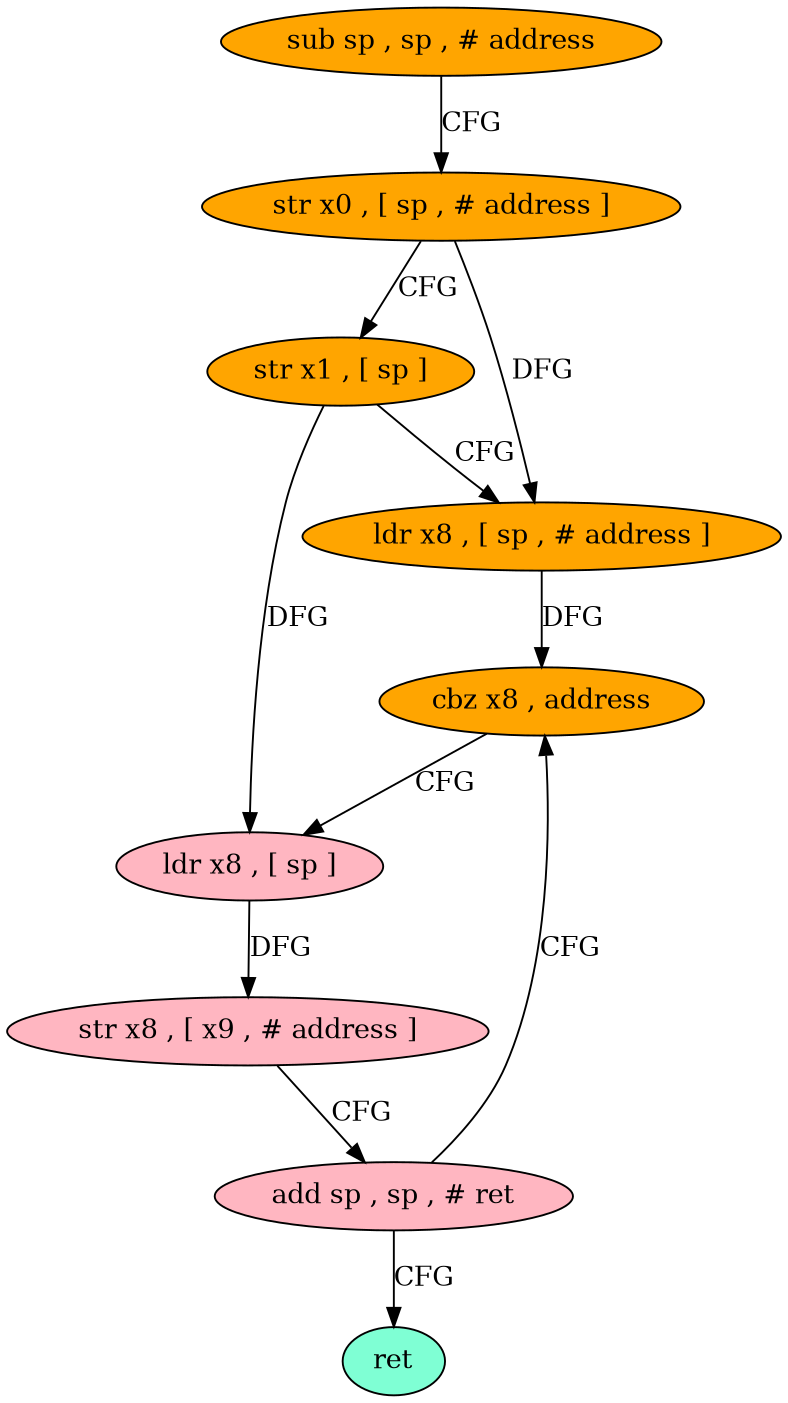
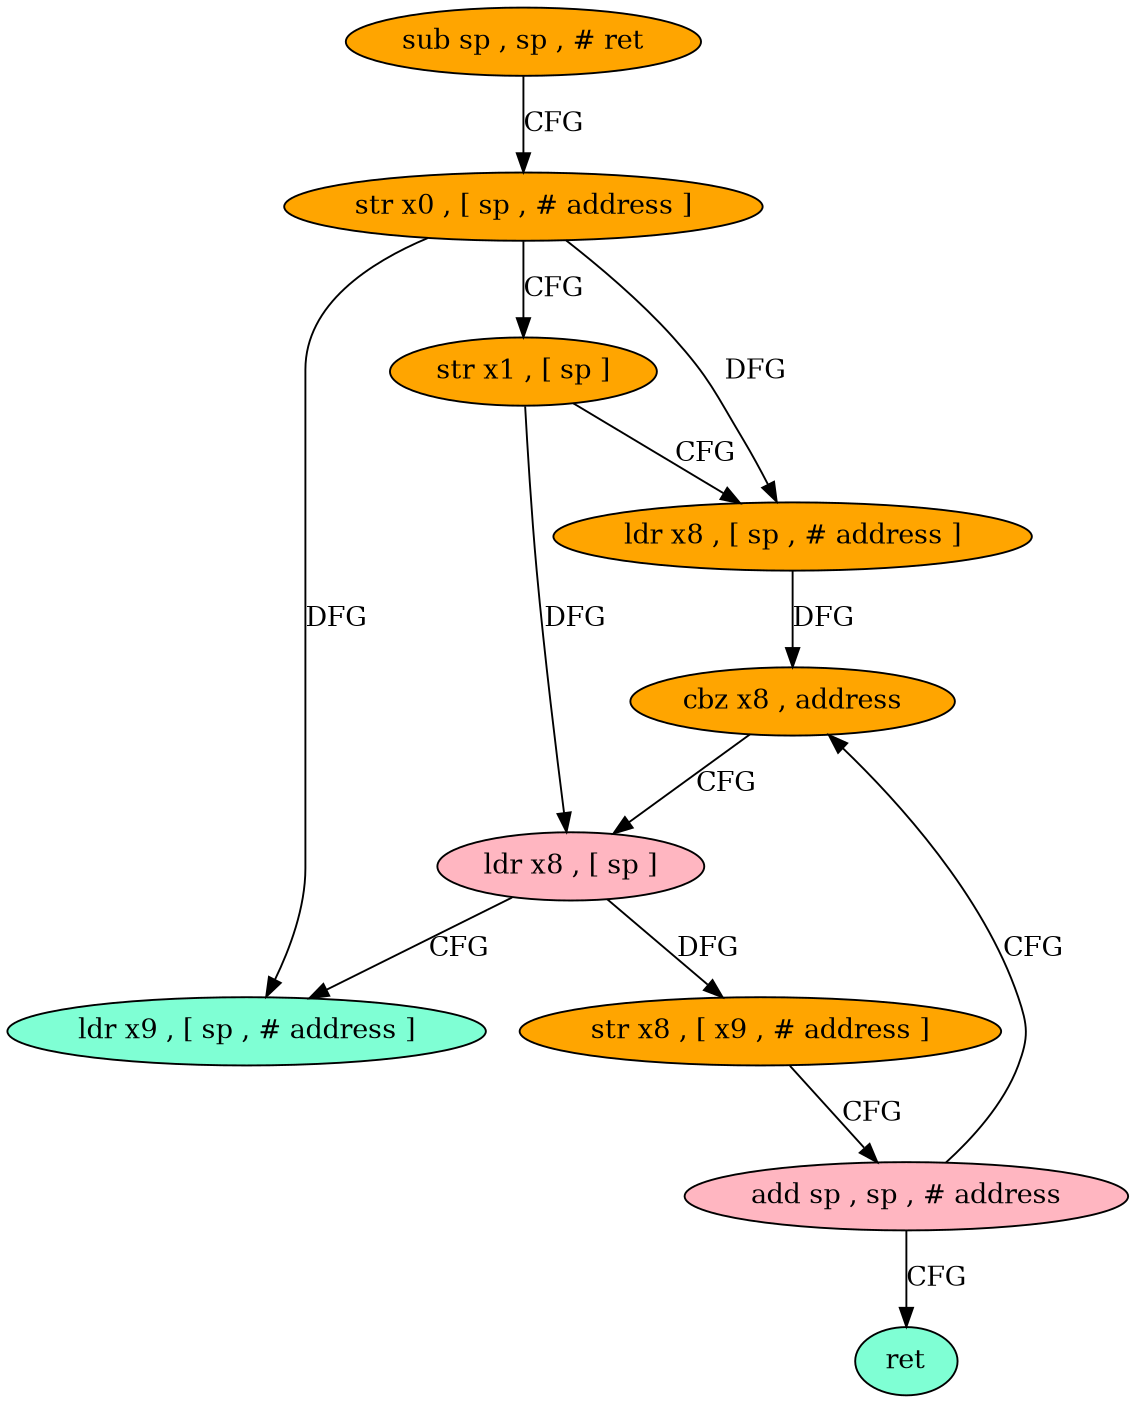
node "sub sp , sp , # address": label "sub sp , sp , # address" -> "sub sp , sp , # ret"
node "ldr x9 , [ sp , # address ]": added
node "str x8 , [ x9 , # address ]": fillcolor lightpink -> orange
node "add sp , sp , # ret": label "add sp , sp , # ret" -> "add sp , sp , # address"
